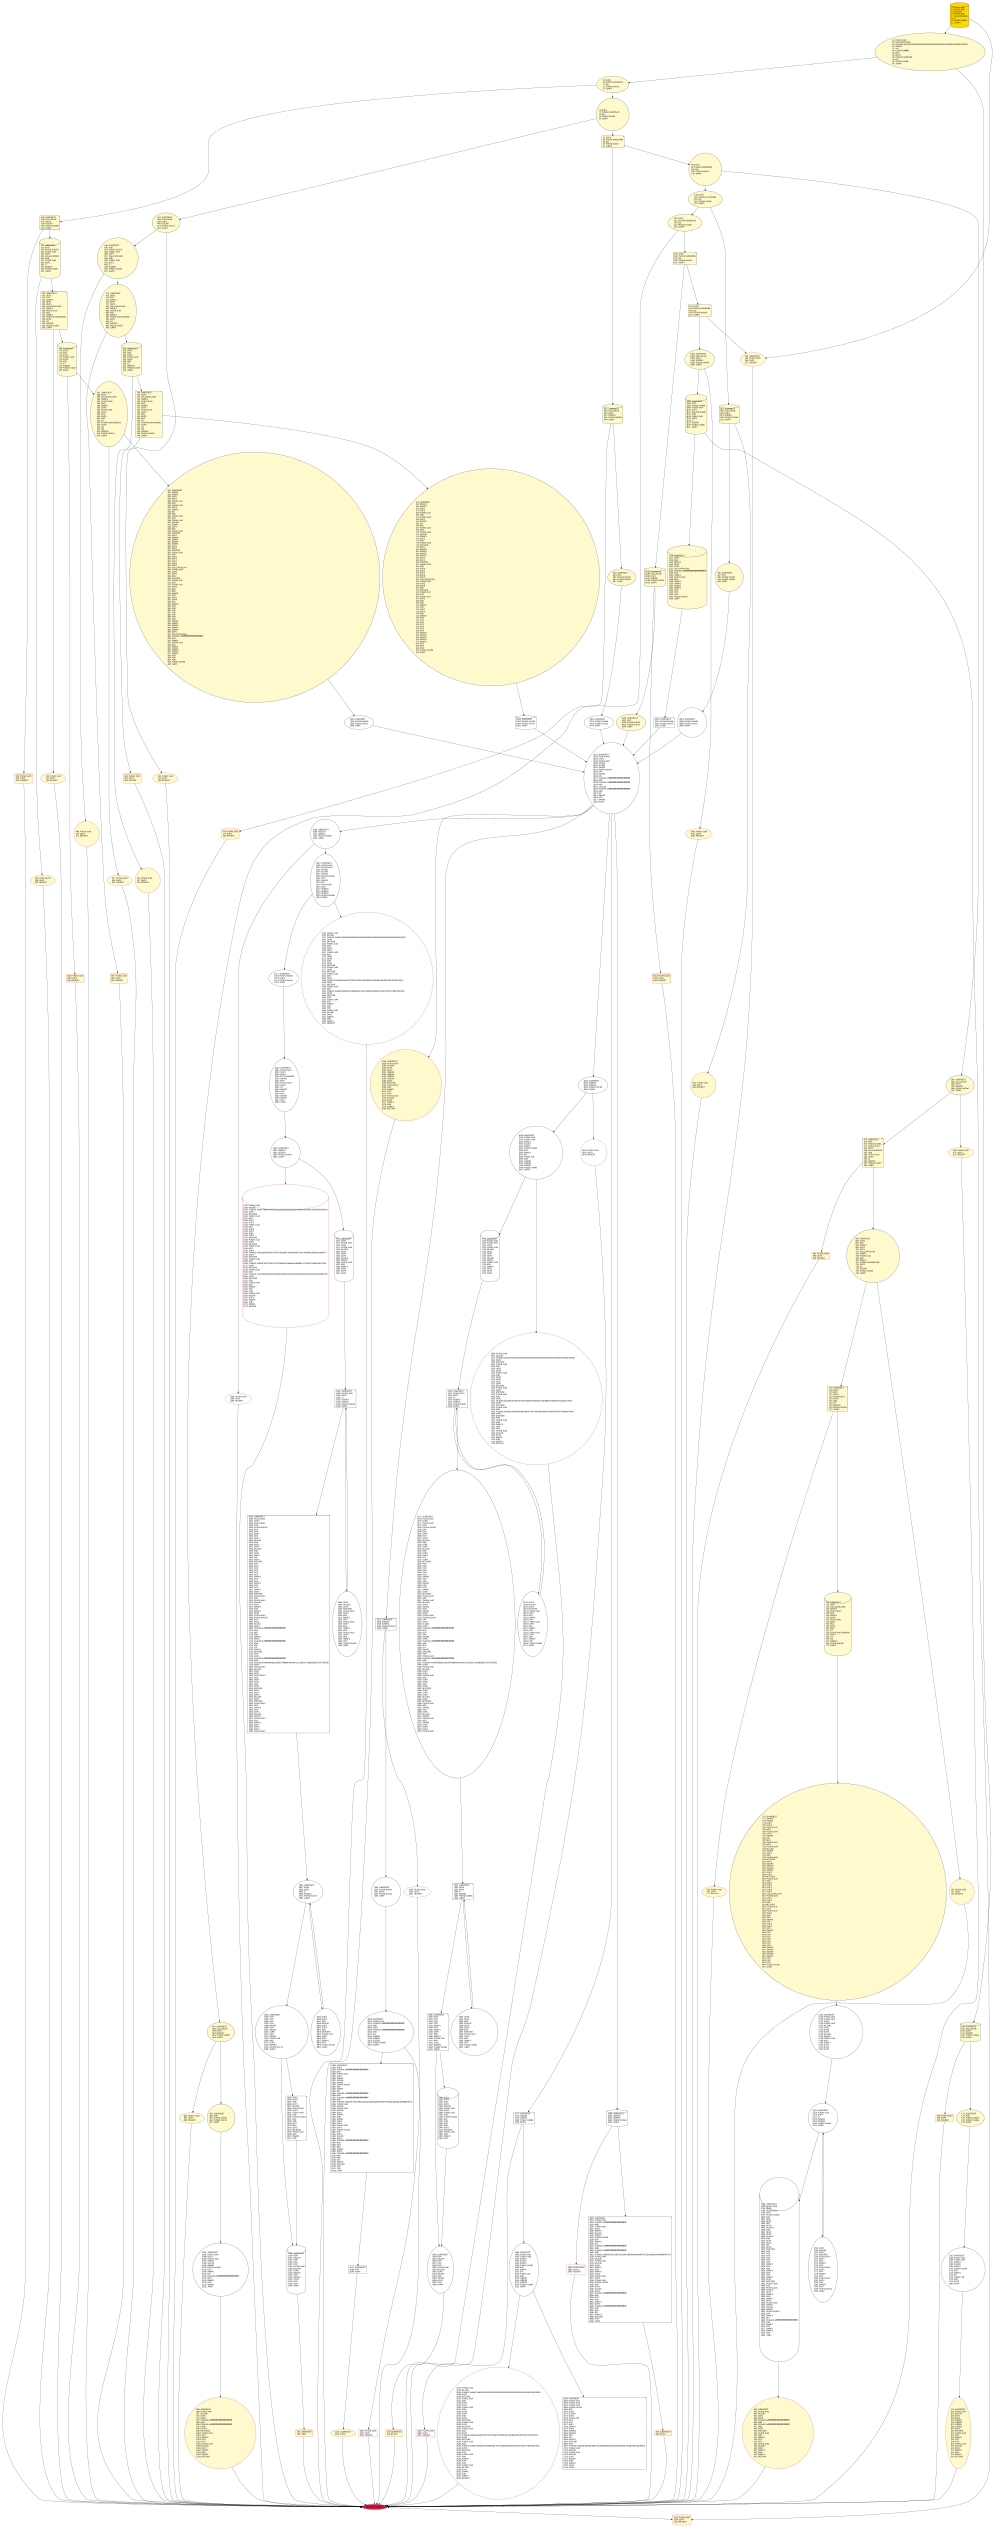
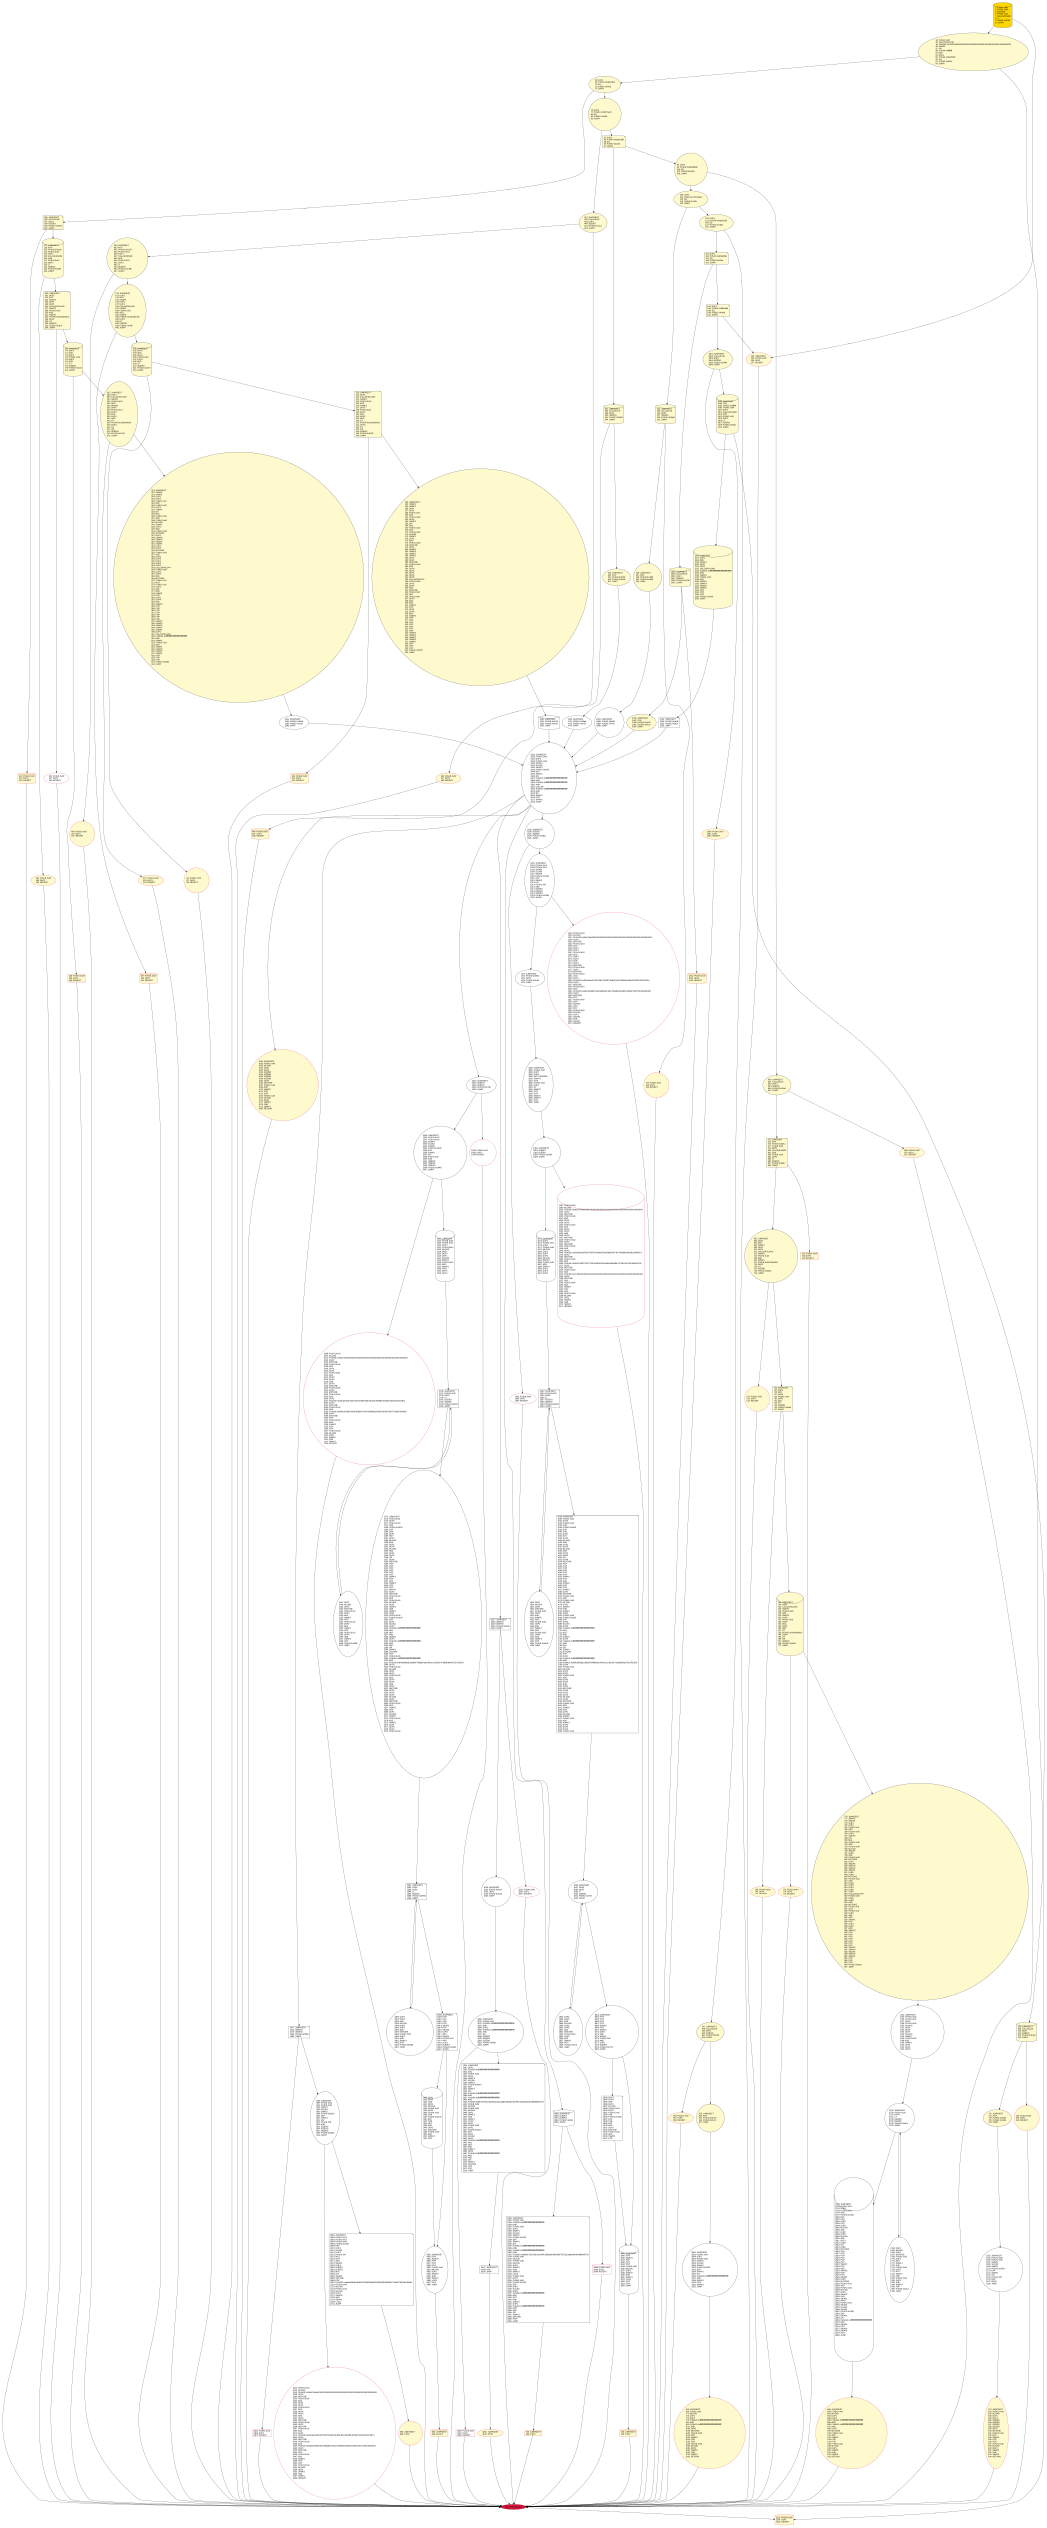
node "265: PUSH1 0x00 267: DUP1 268: REVERT": fillcolor lemonchiffon -> white
node "772: PUSH1 0x00 774: DUP1 775: REVERT": added
node "166: PUSH1 0x00 168: DUP1 169: REVERT": shape note -> circle
node "658: JUMPDEST 659: STOP": added
